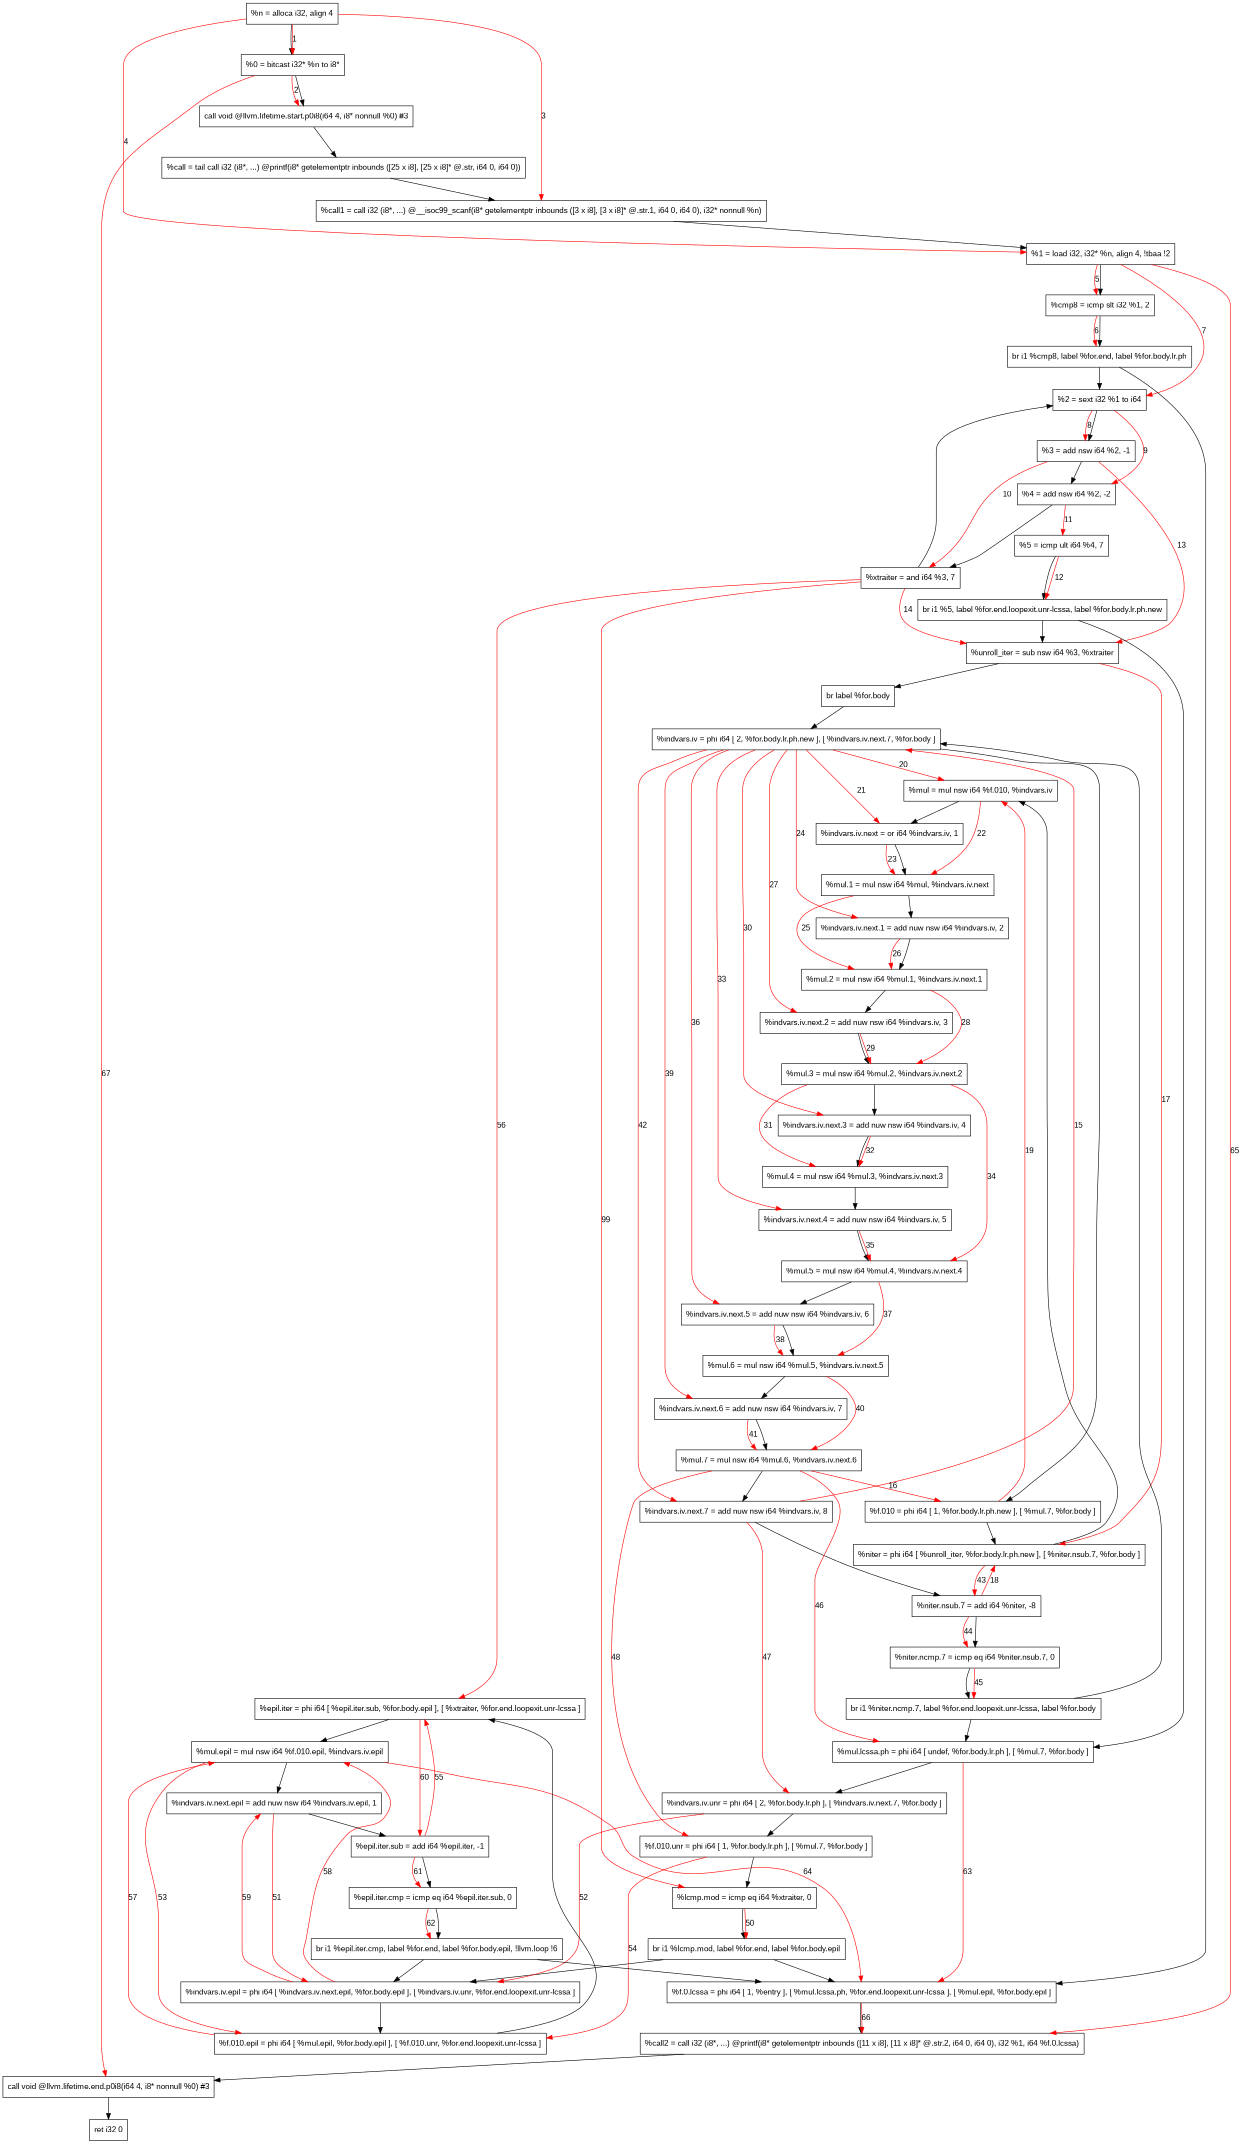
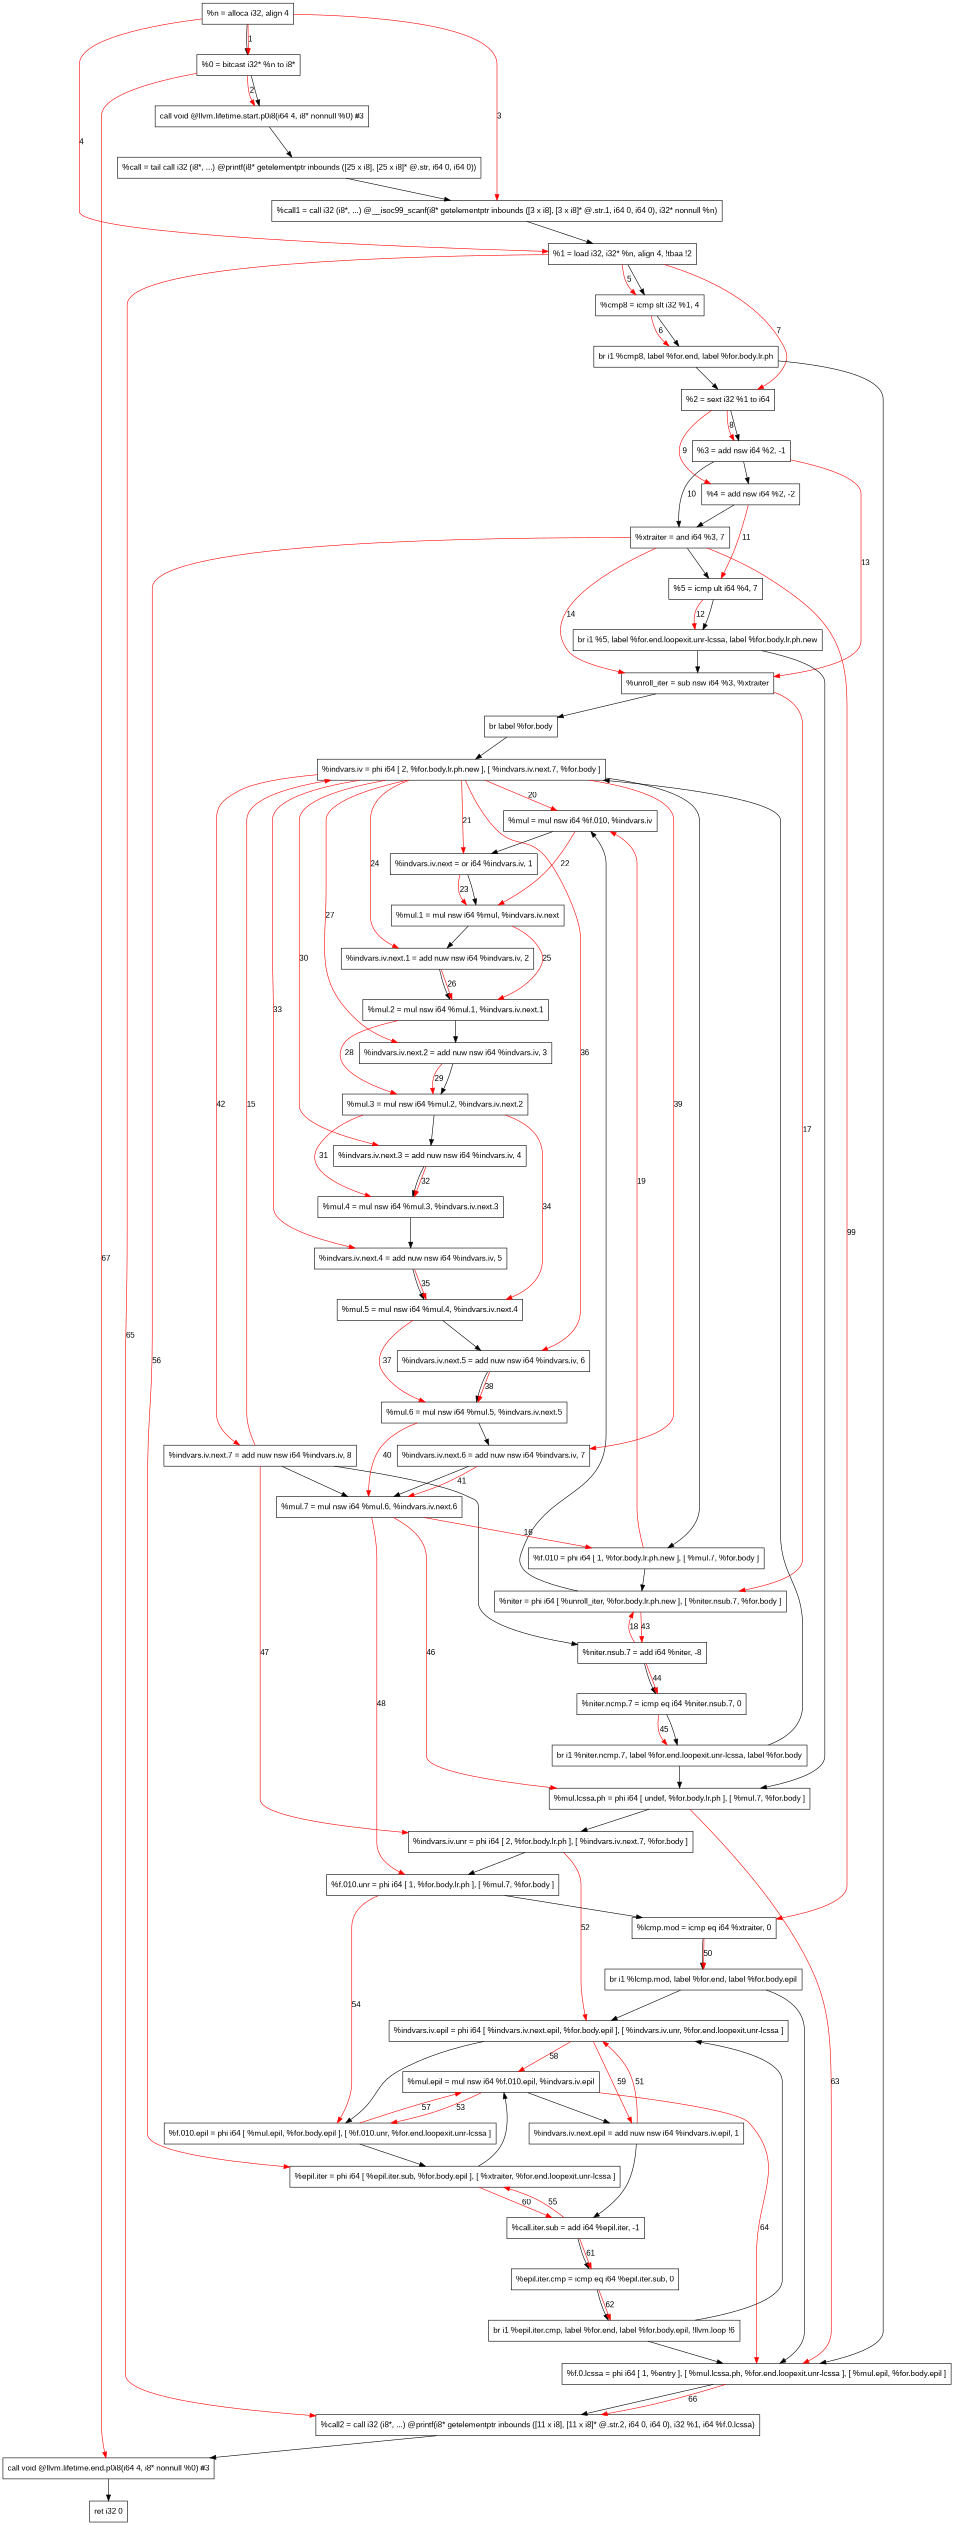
node "%cmp8 = icmp slt i32 %1, 2": label "%cmp8 = icmp slt i32 %1, 2" -> "%cmp8 = icmp slt i32 %1, 4"
edge "%xtraiter = and i64 %3, 7" -> "%2 = sext i32 %1 to i64": now "%xtraiter = and i64 %3, 7" -> "%5 = icmp ult i64 %4, 7"
edge "%3 = add nsw i64 %2, -1" -> "%xtraiter = and i64 %3, 7": color red -> black
edge "%mul.7 = mul nsw i64 %mul.6, %indvars.iv.next.6" -> "%indvars.iv.next.7 = add nuw nsw i64 %indvars.iv, 8": reversed
node "%epil.iter.sub = add i64 %epil.iter, -1": label "%epil.iter.sub = add i64 %epil.iter, -1" -> "%call.iter.sub = add i64 %epil.iter, -1"
